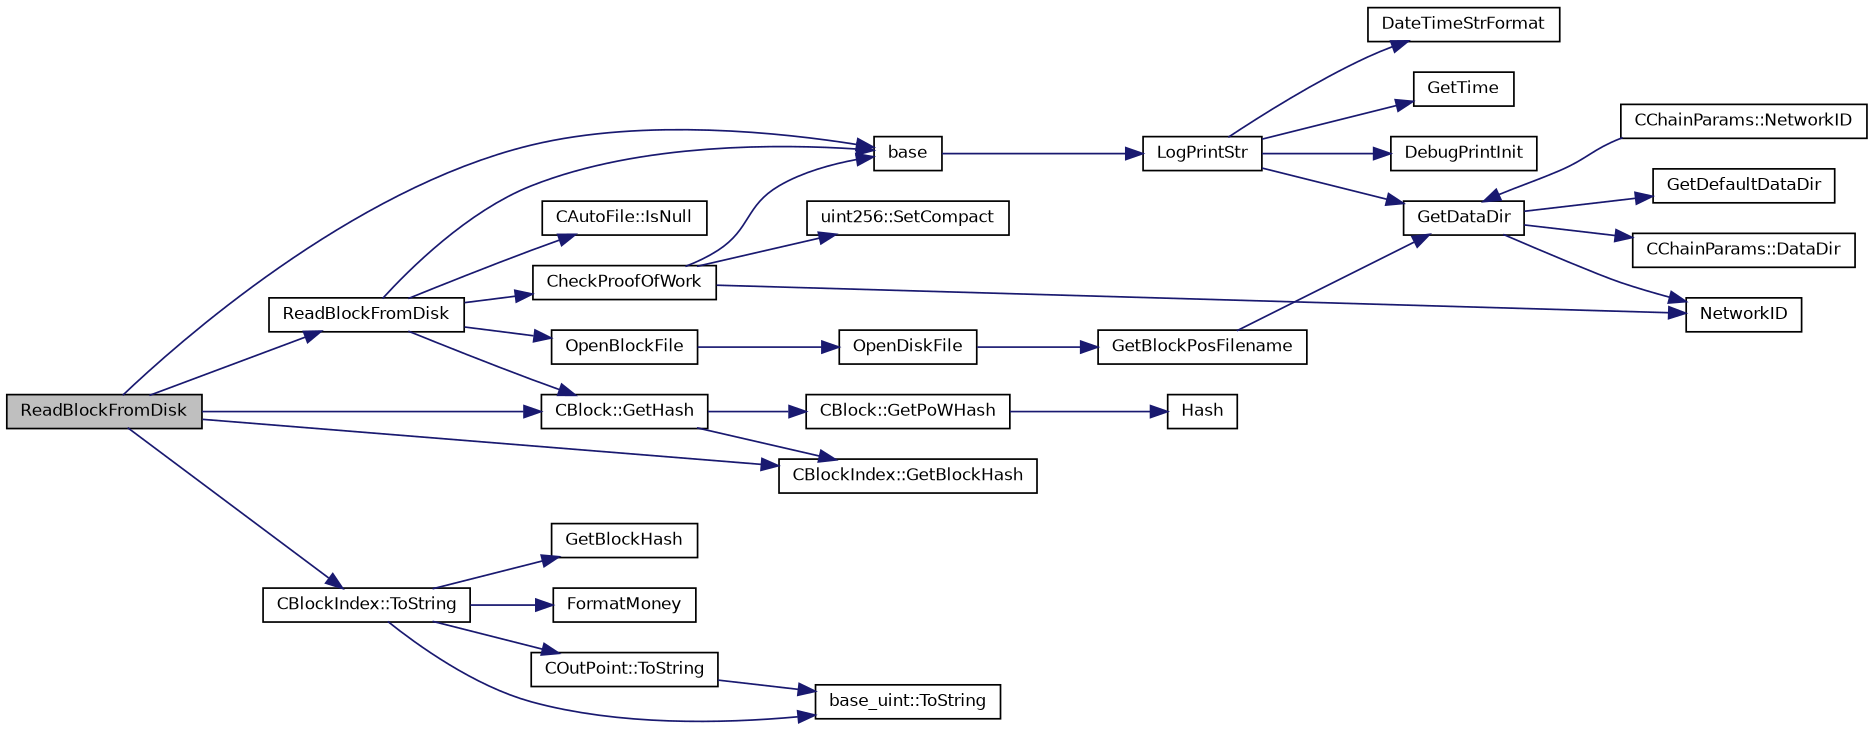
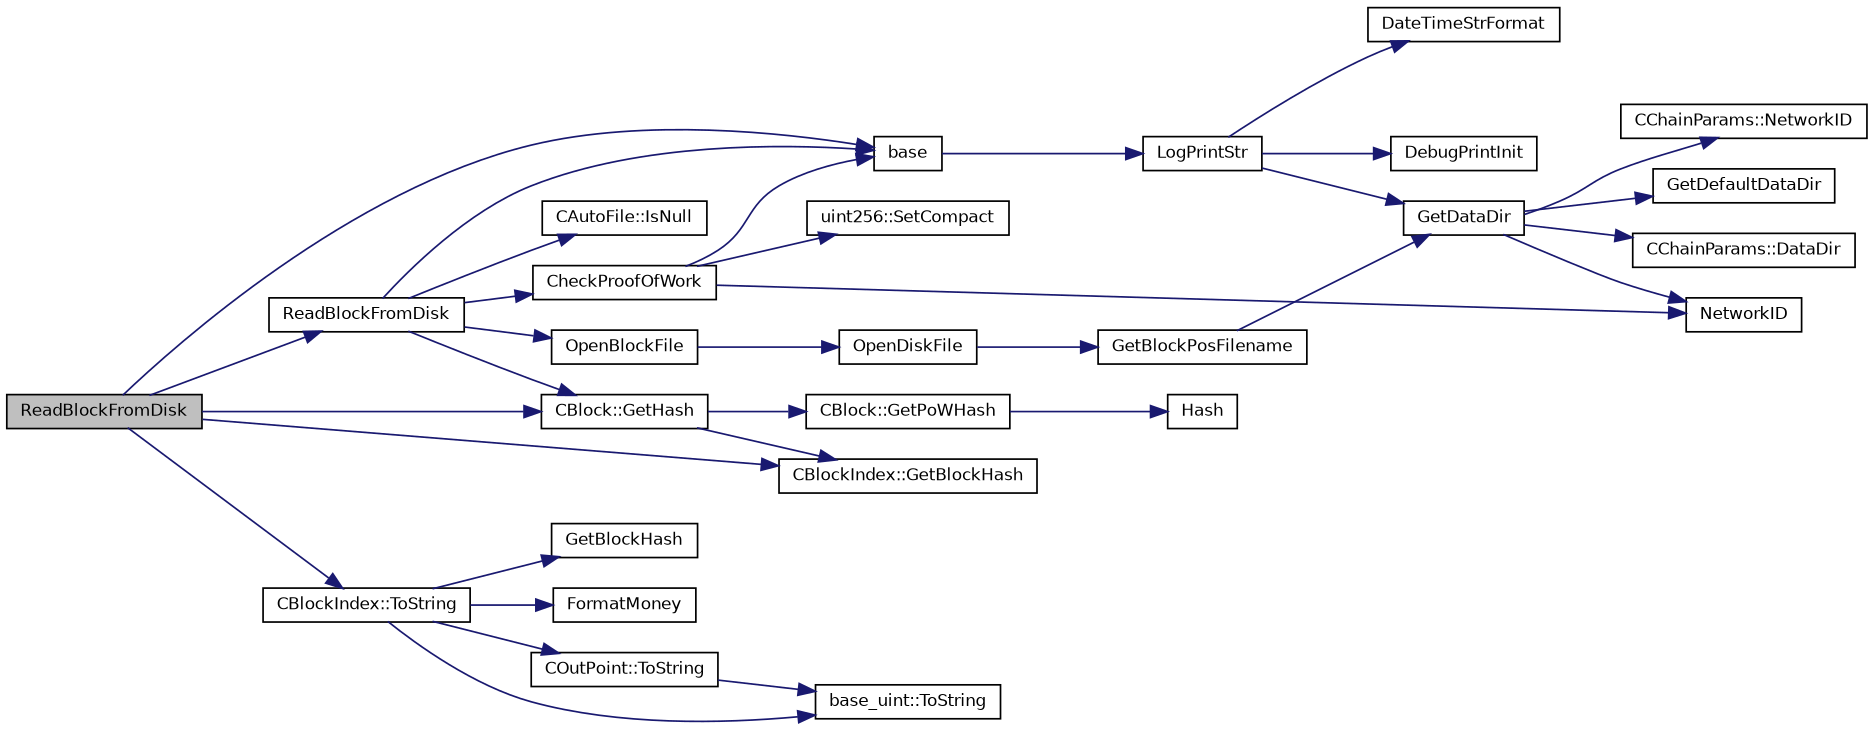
node "GetTime": removed
edge "CChainParams::NetworkID" -> "GetDataDir": reversed
